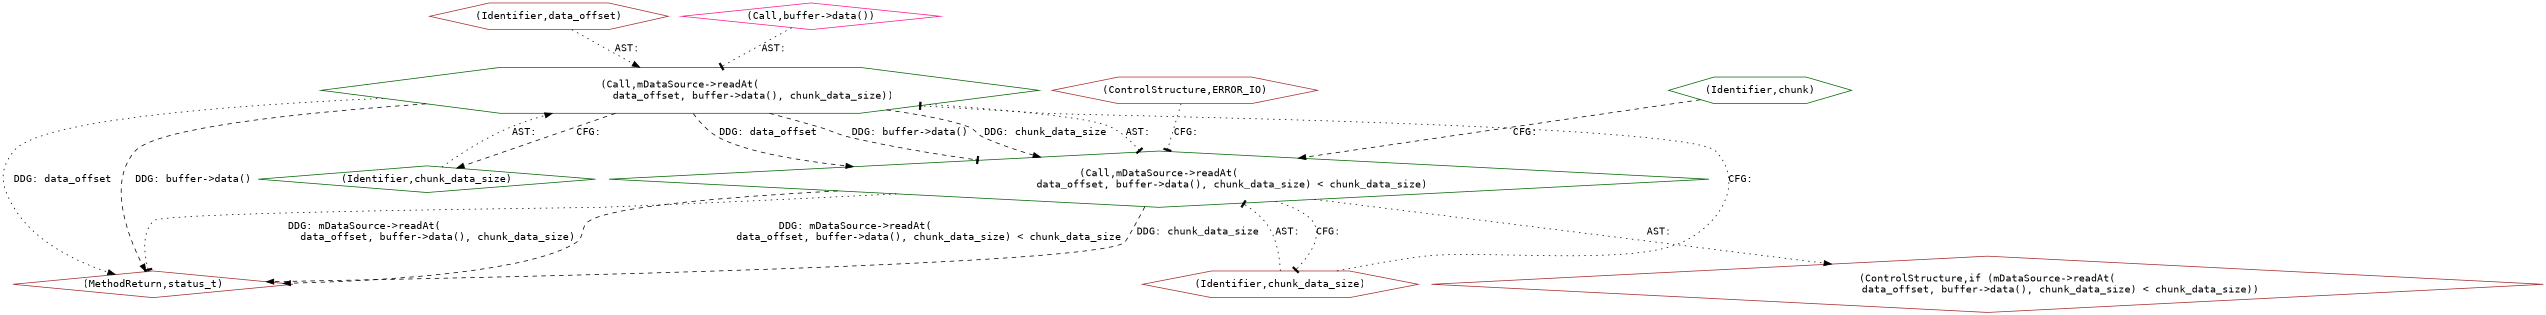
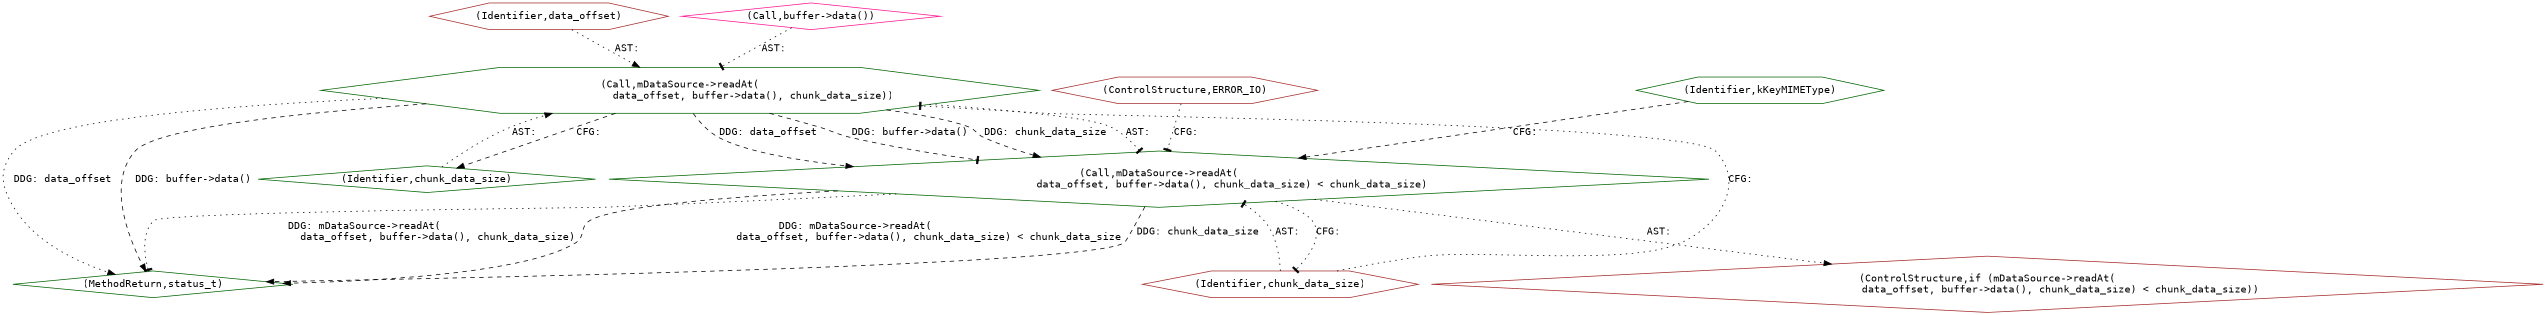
node "(Identifier,chunk)": label "(Identifier,chunk)" -> "(Identifier,kKeyMIMEType)"
node "(MethodReturn,status_t)": color brown -> darkgreen
